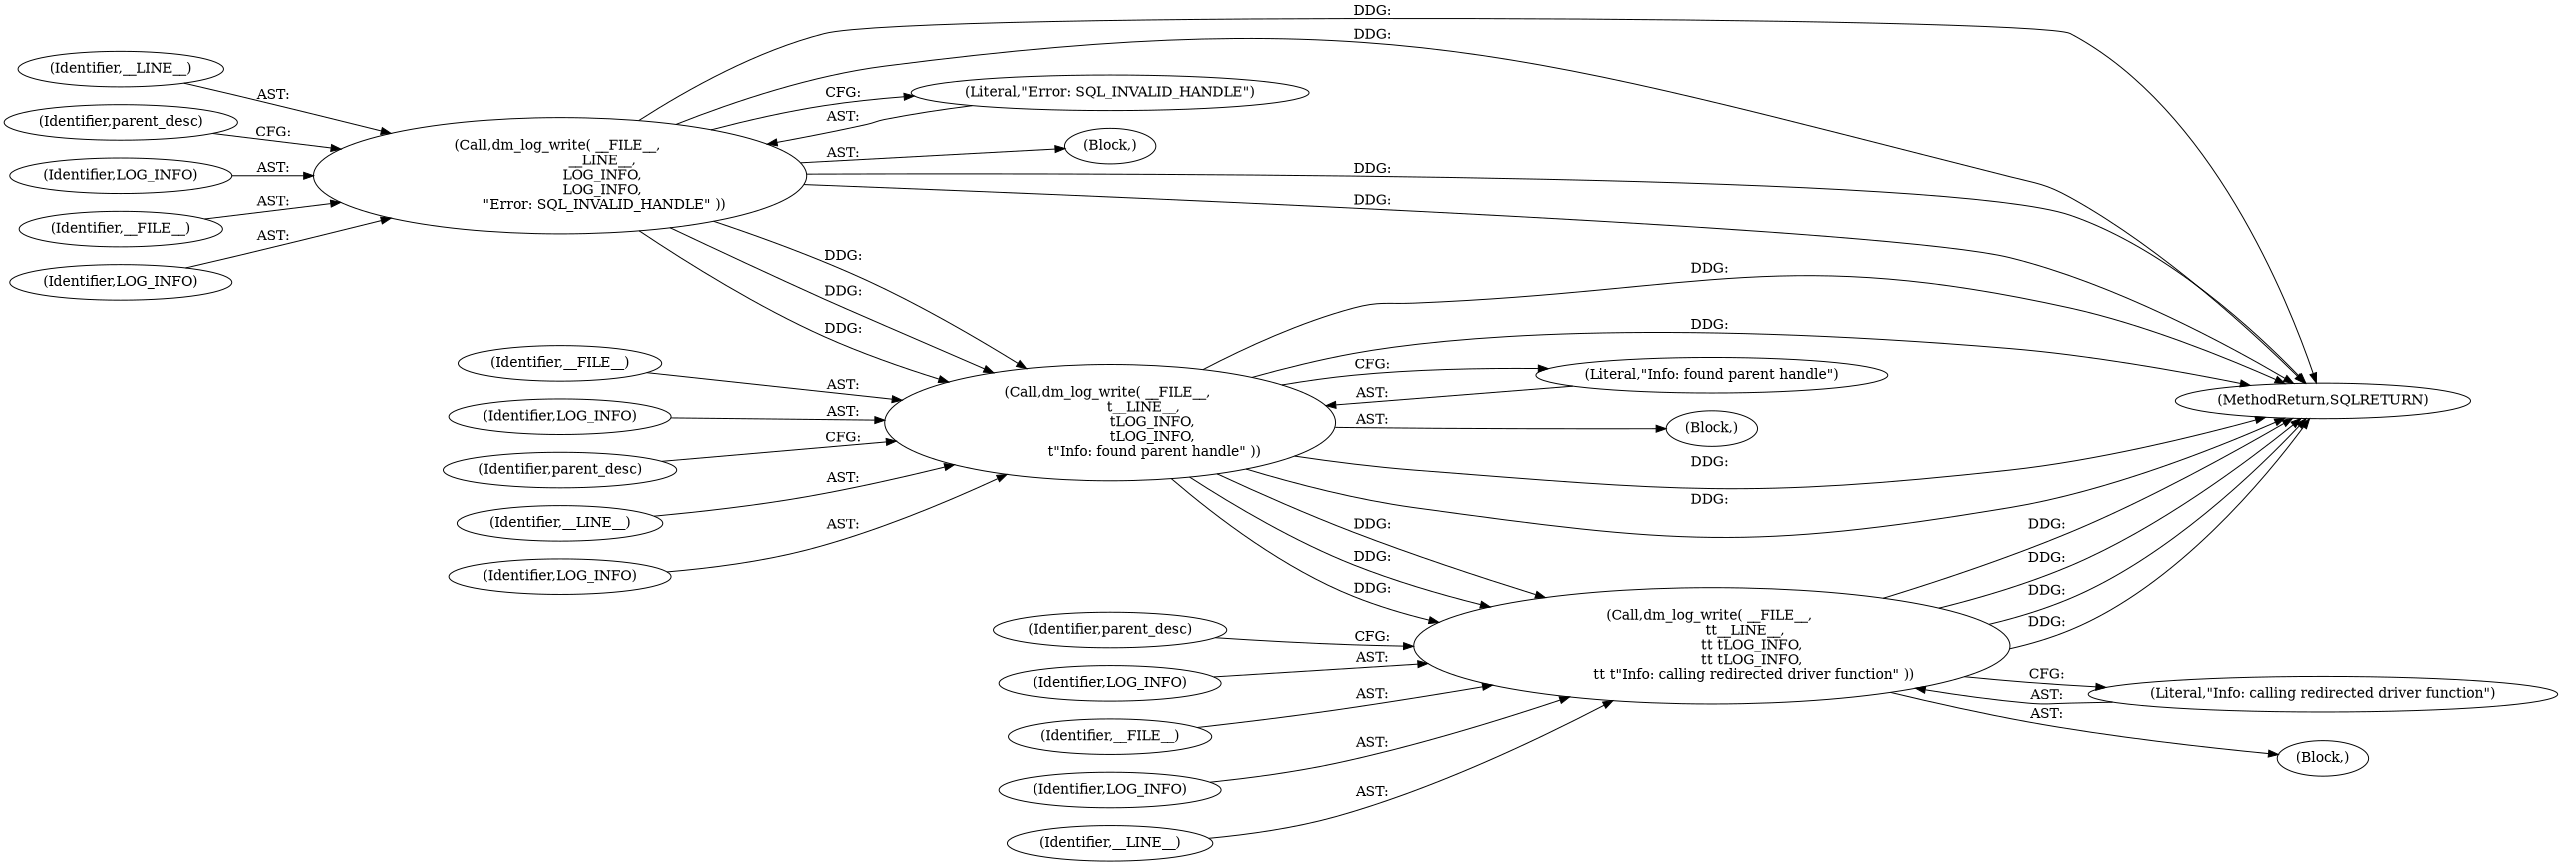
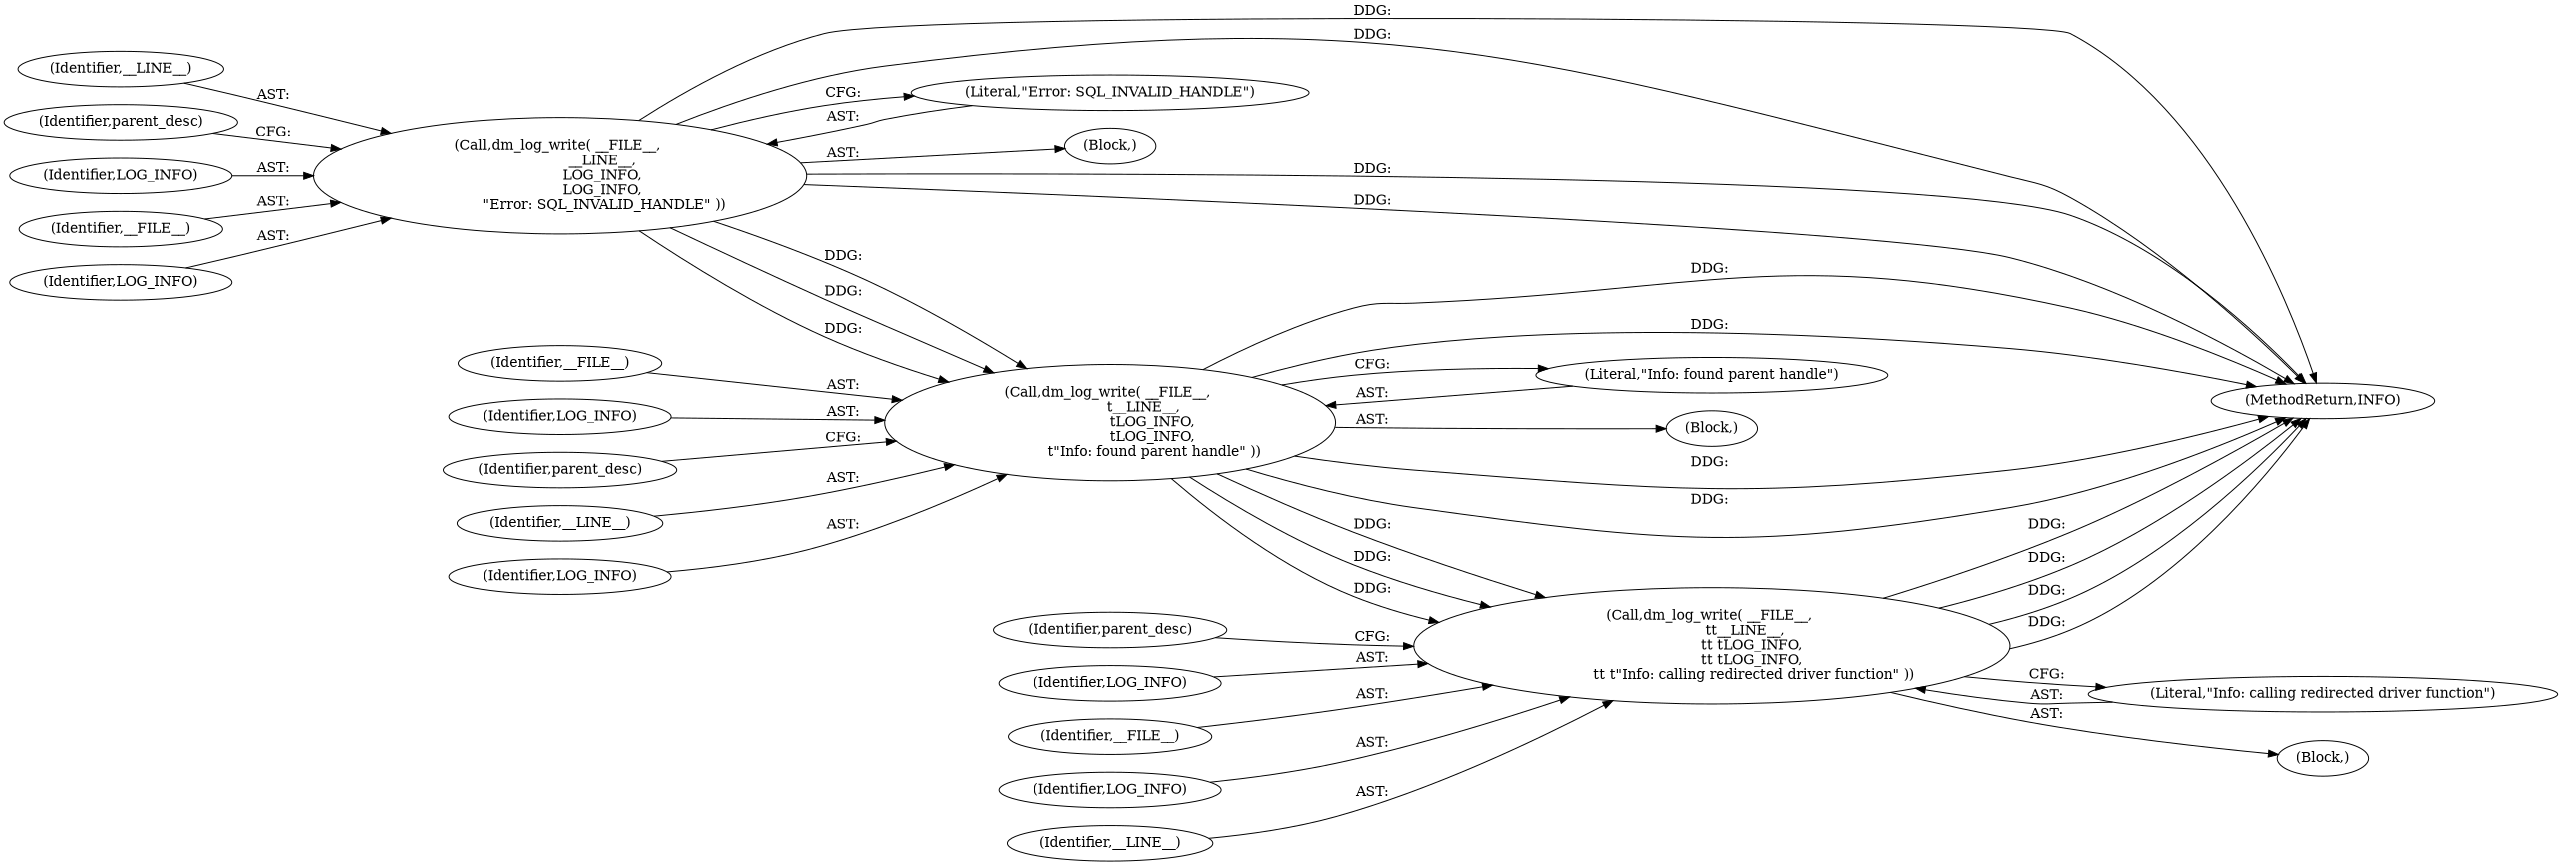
node "(MethodReturn,SQLRETURN)": label "(MethodReturn,SQLRETURN)" -> "(MethodReturn,INFO)"
